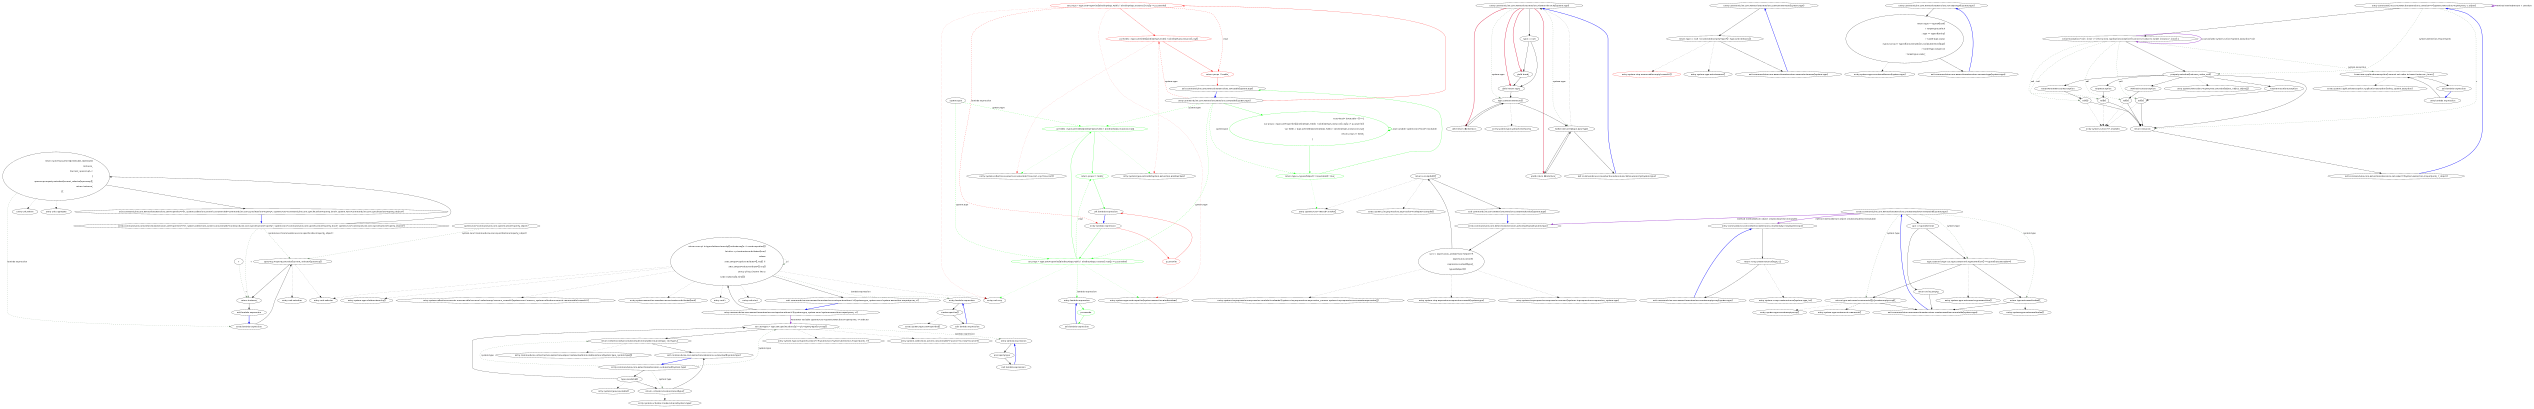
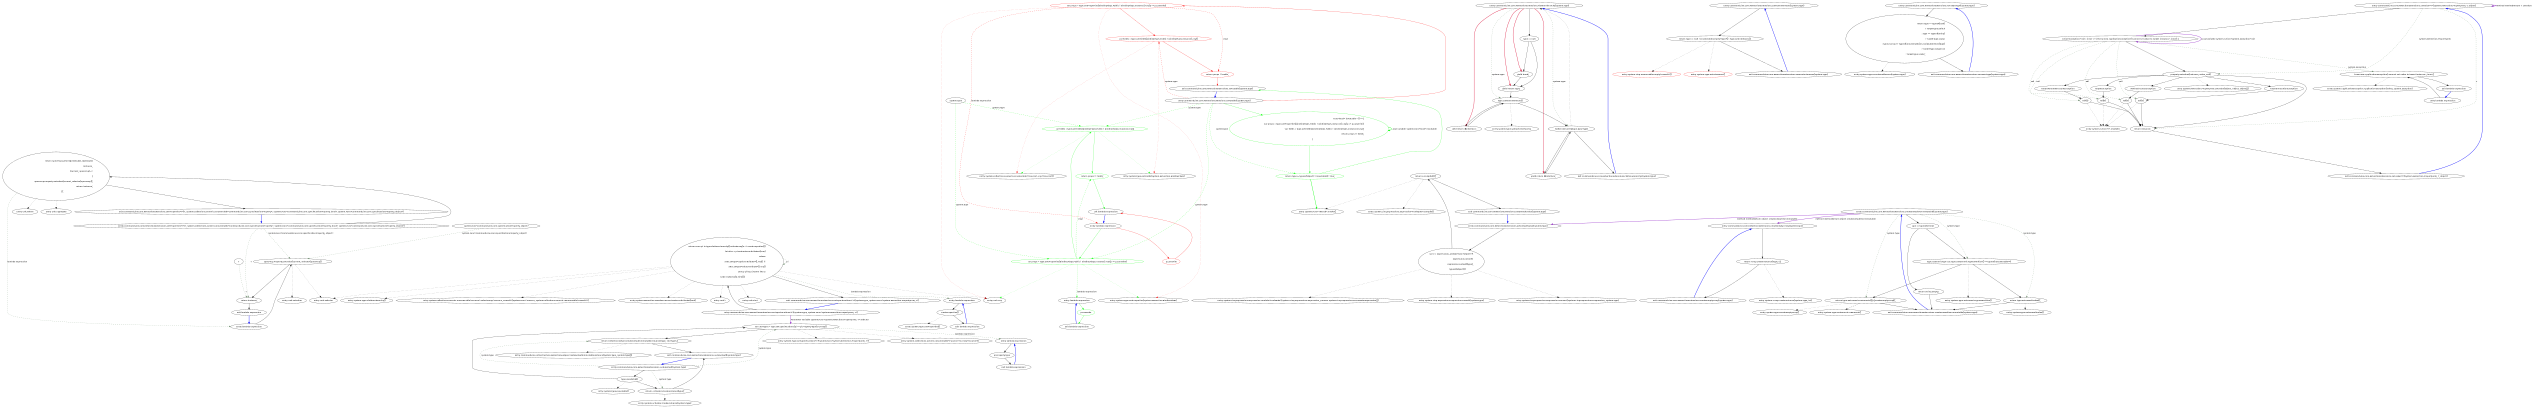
node "Entry System.Type.GetInterfaces()": color black -> red
edge "return type != typeof(object) ? isMutable() : true;" -> "Entry System.Func<TResult>.Invoke()": style dotted -> bold
